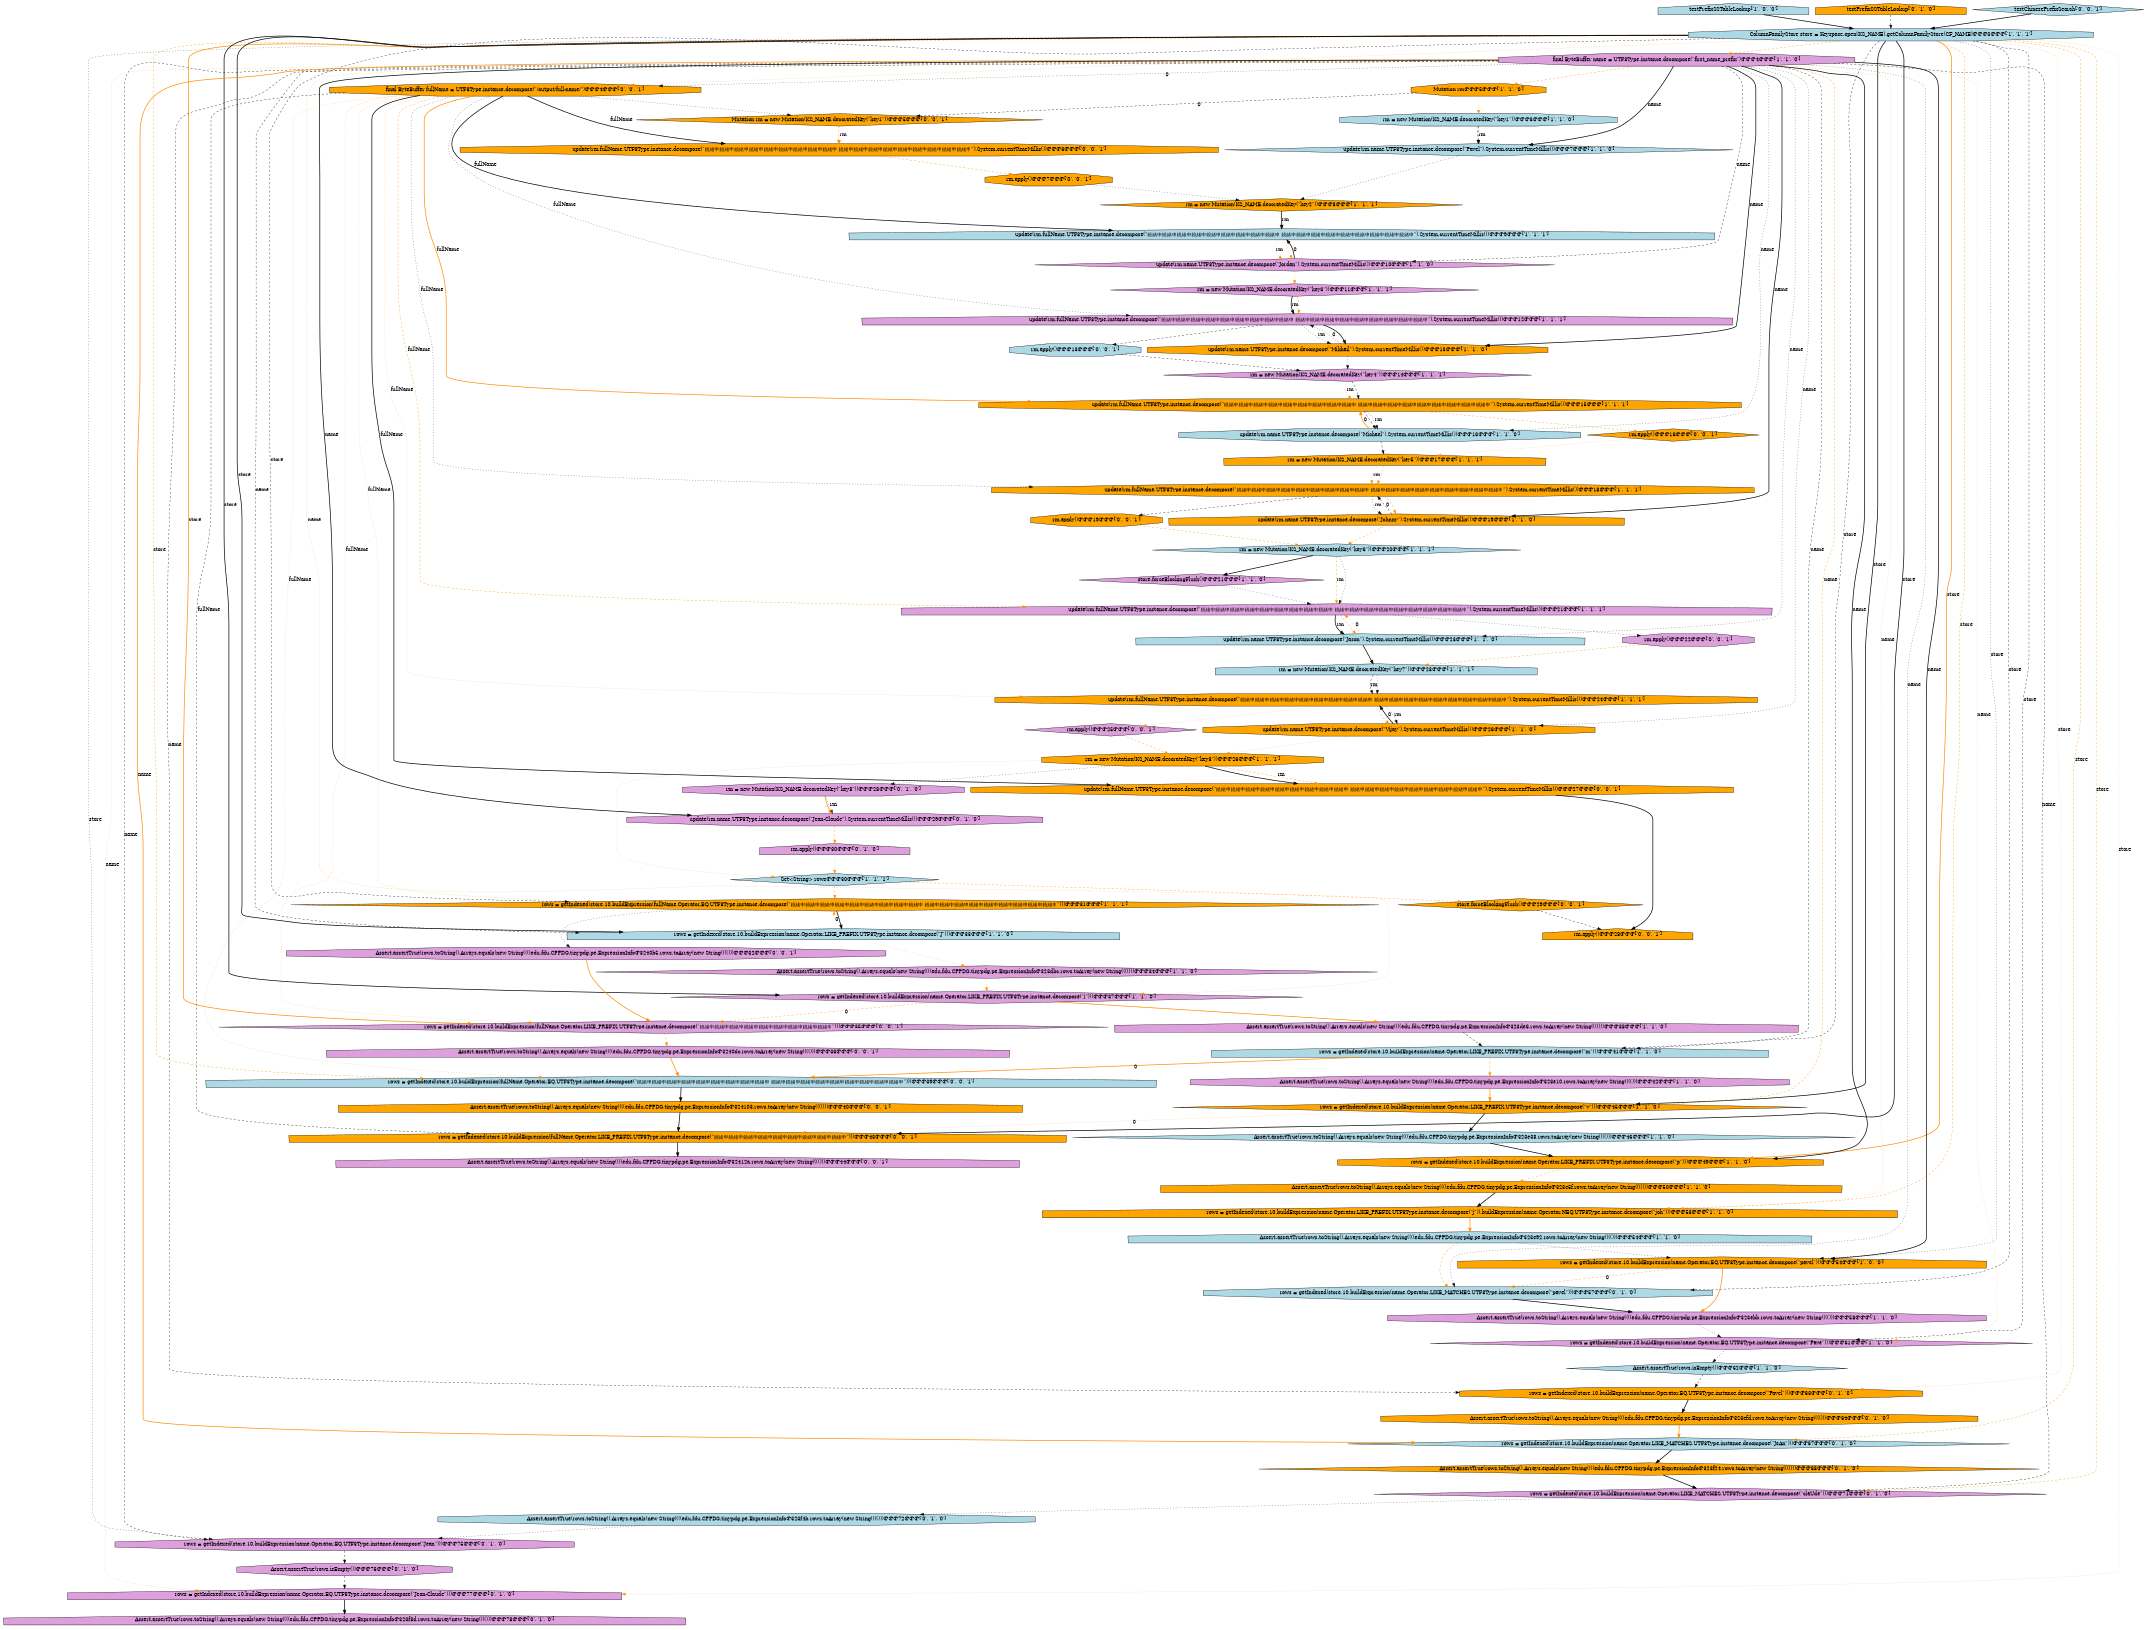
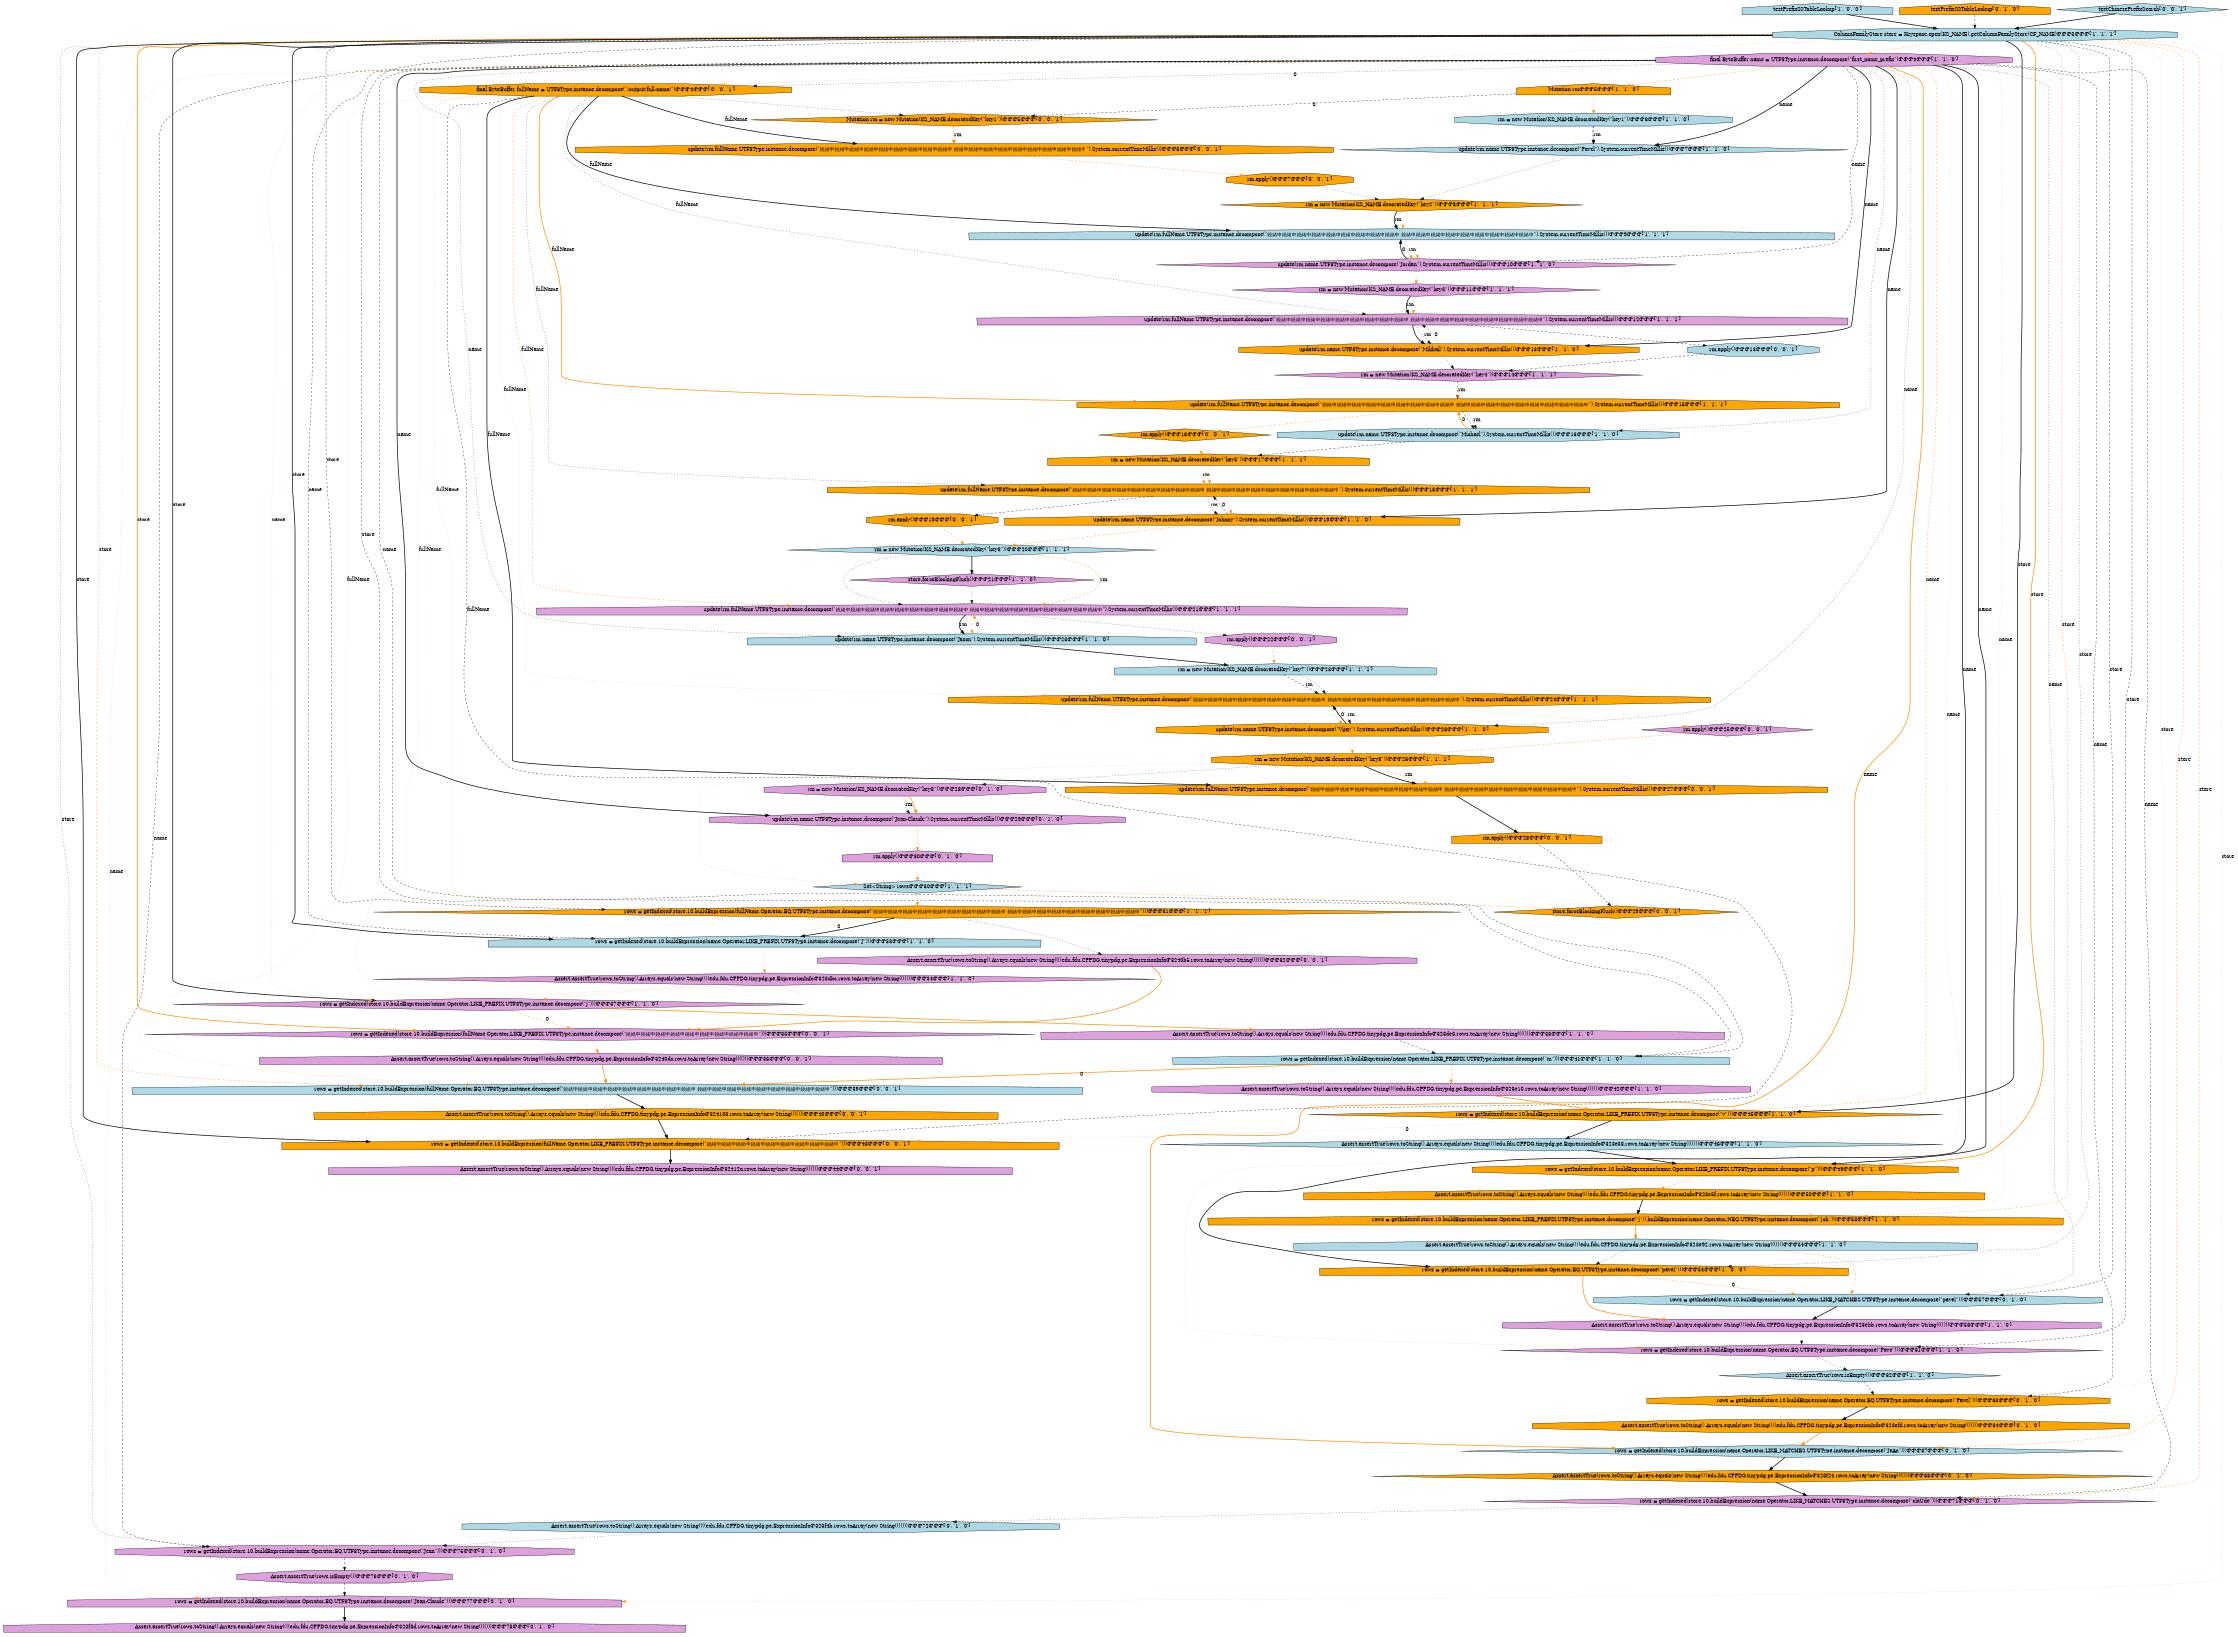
node "Mutation rm@@@5@@@['1', '1', '0']": shape octagon -> house
edge "store.forceBlockingFlush()@@@29@@@['0', '0', '1']" -> "rm.apply()@@@28@@@['0', '0', '1']": reversed
